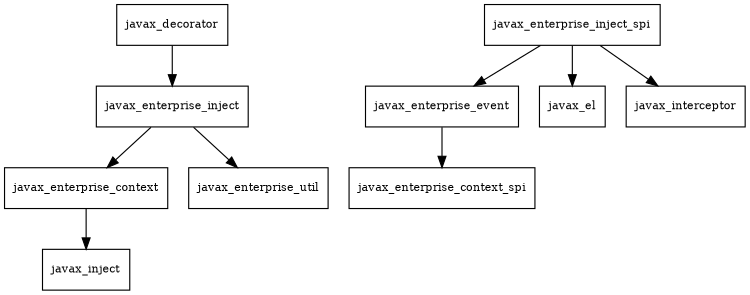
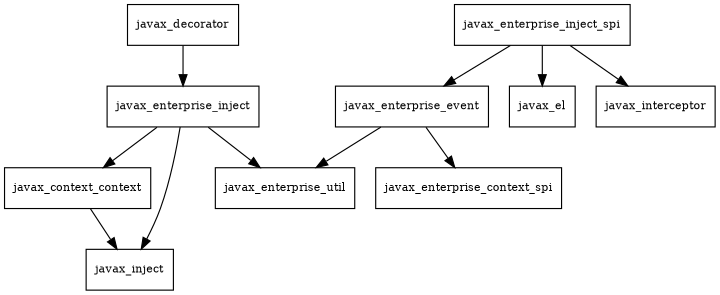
edge "javax_enterprise_event" -> "javax_enterprise_util": added
edge "javax_enterprise_inject" -> "javax_inject": added
node "javax_enterprise_context": label "javax_enterprise_context" -> "javax_context_context"
